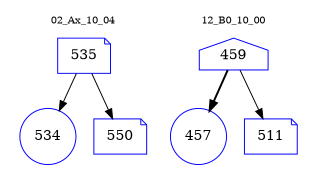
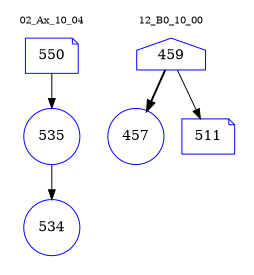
node "535": shape note -> circle
edge "535" -> "550": reversed
